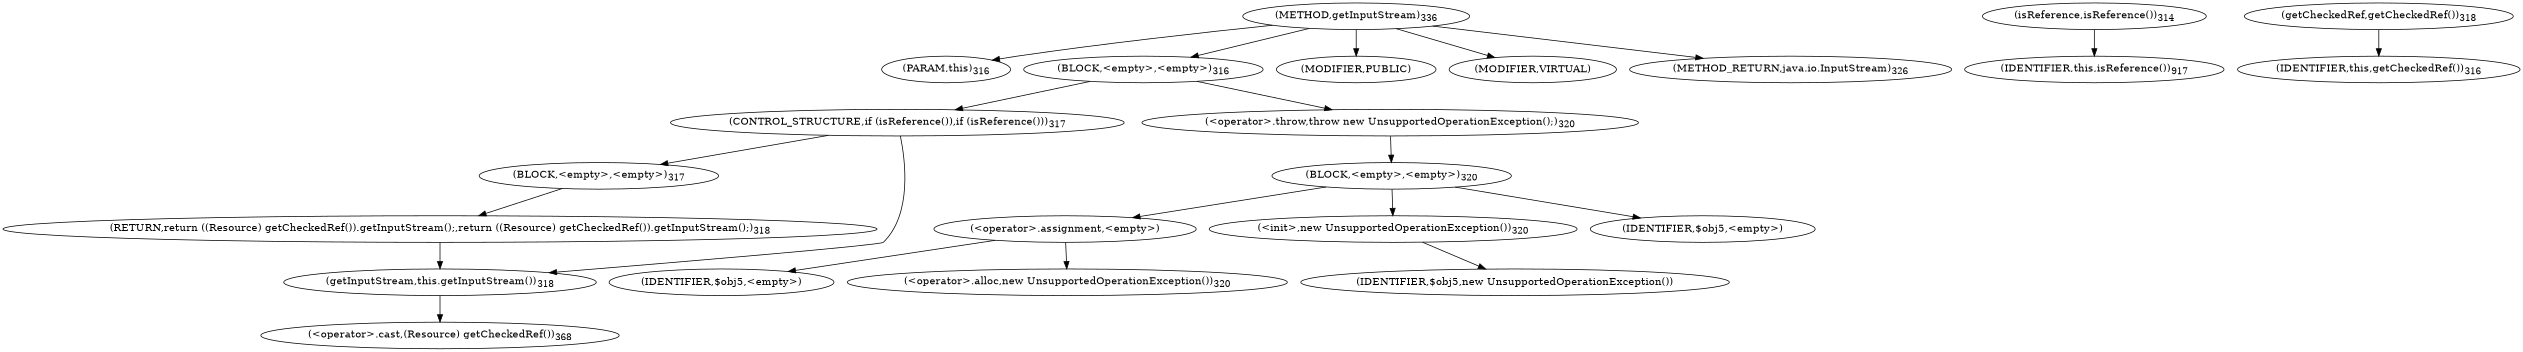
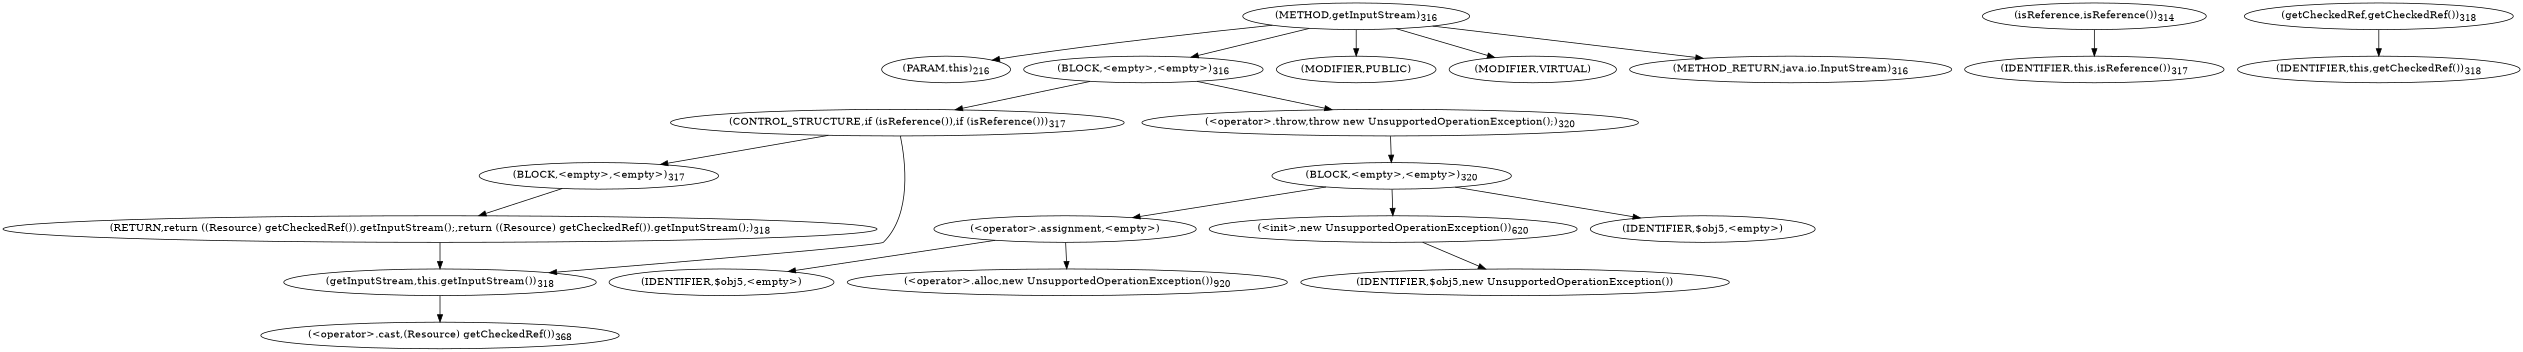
node "(METHOD,getInputStream)": text "336" -> "316"
node "(PARAM,this)": text "316" -> "216"
node "(METHOD_RETURN,java.io.InputStream)": text "326" -> "316"
node "(IDENTIFIER,this,isReference())": text "917" -> "317"
node "(IDENTIFIER,this,getCheckedRef())": text "316" -> "318"
node "(<init>,new UnsupportedOperationException())": text "320" -> "620"
node "(<operator>.alloc,new UnsupportedOperationException())": text "320" -> "920"
